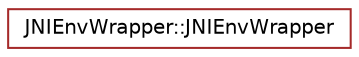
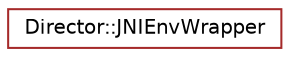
node "JNIEnvWrapper::JNIEnvWrapper": label "JNIEnvWrapper::JNIEnvWrapper" -> "Director::JNIEnvWrapper"
